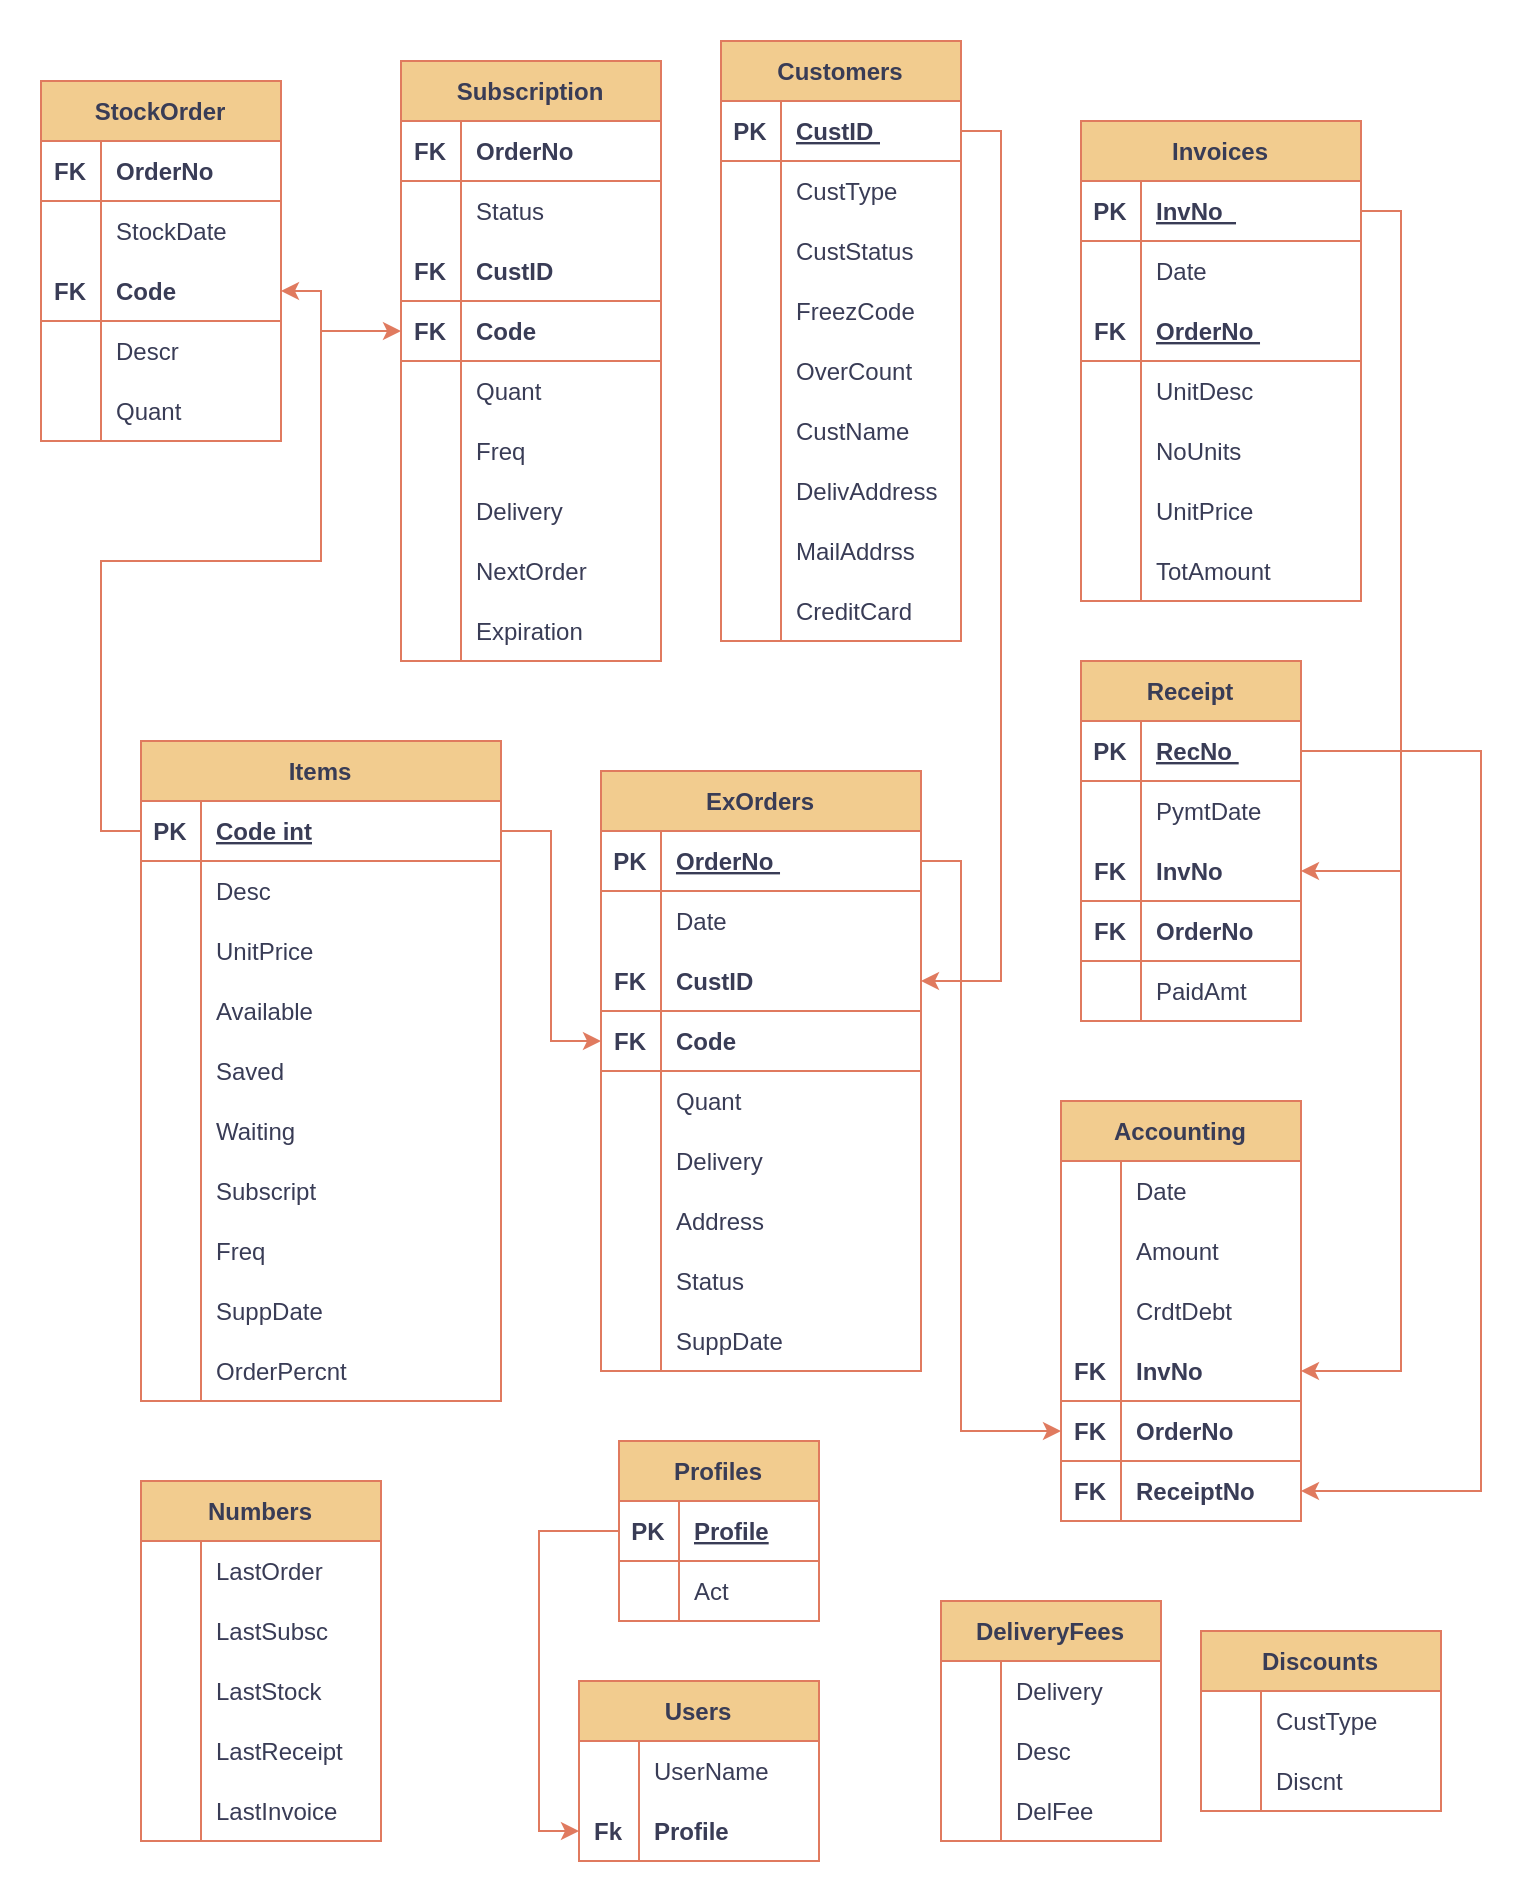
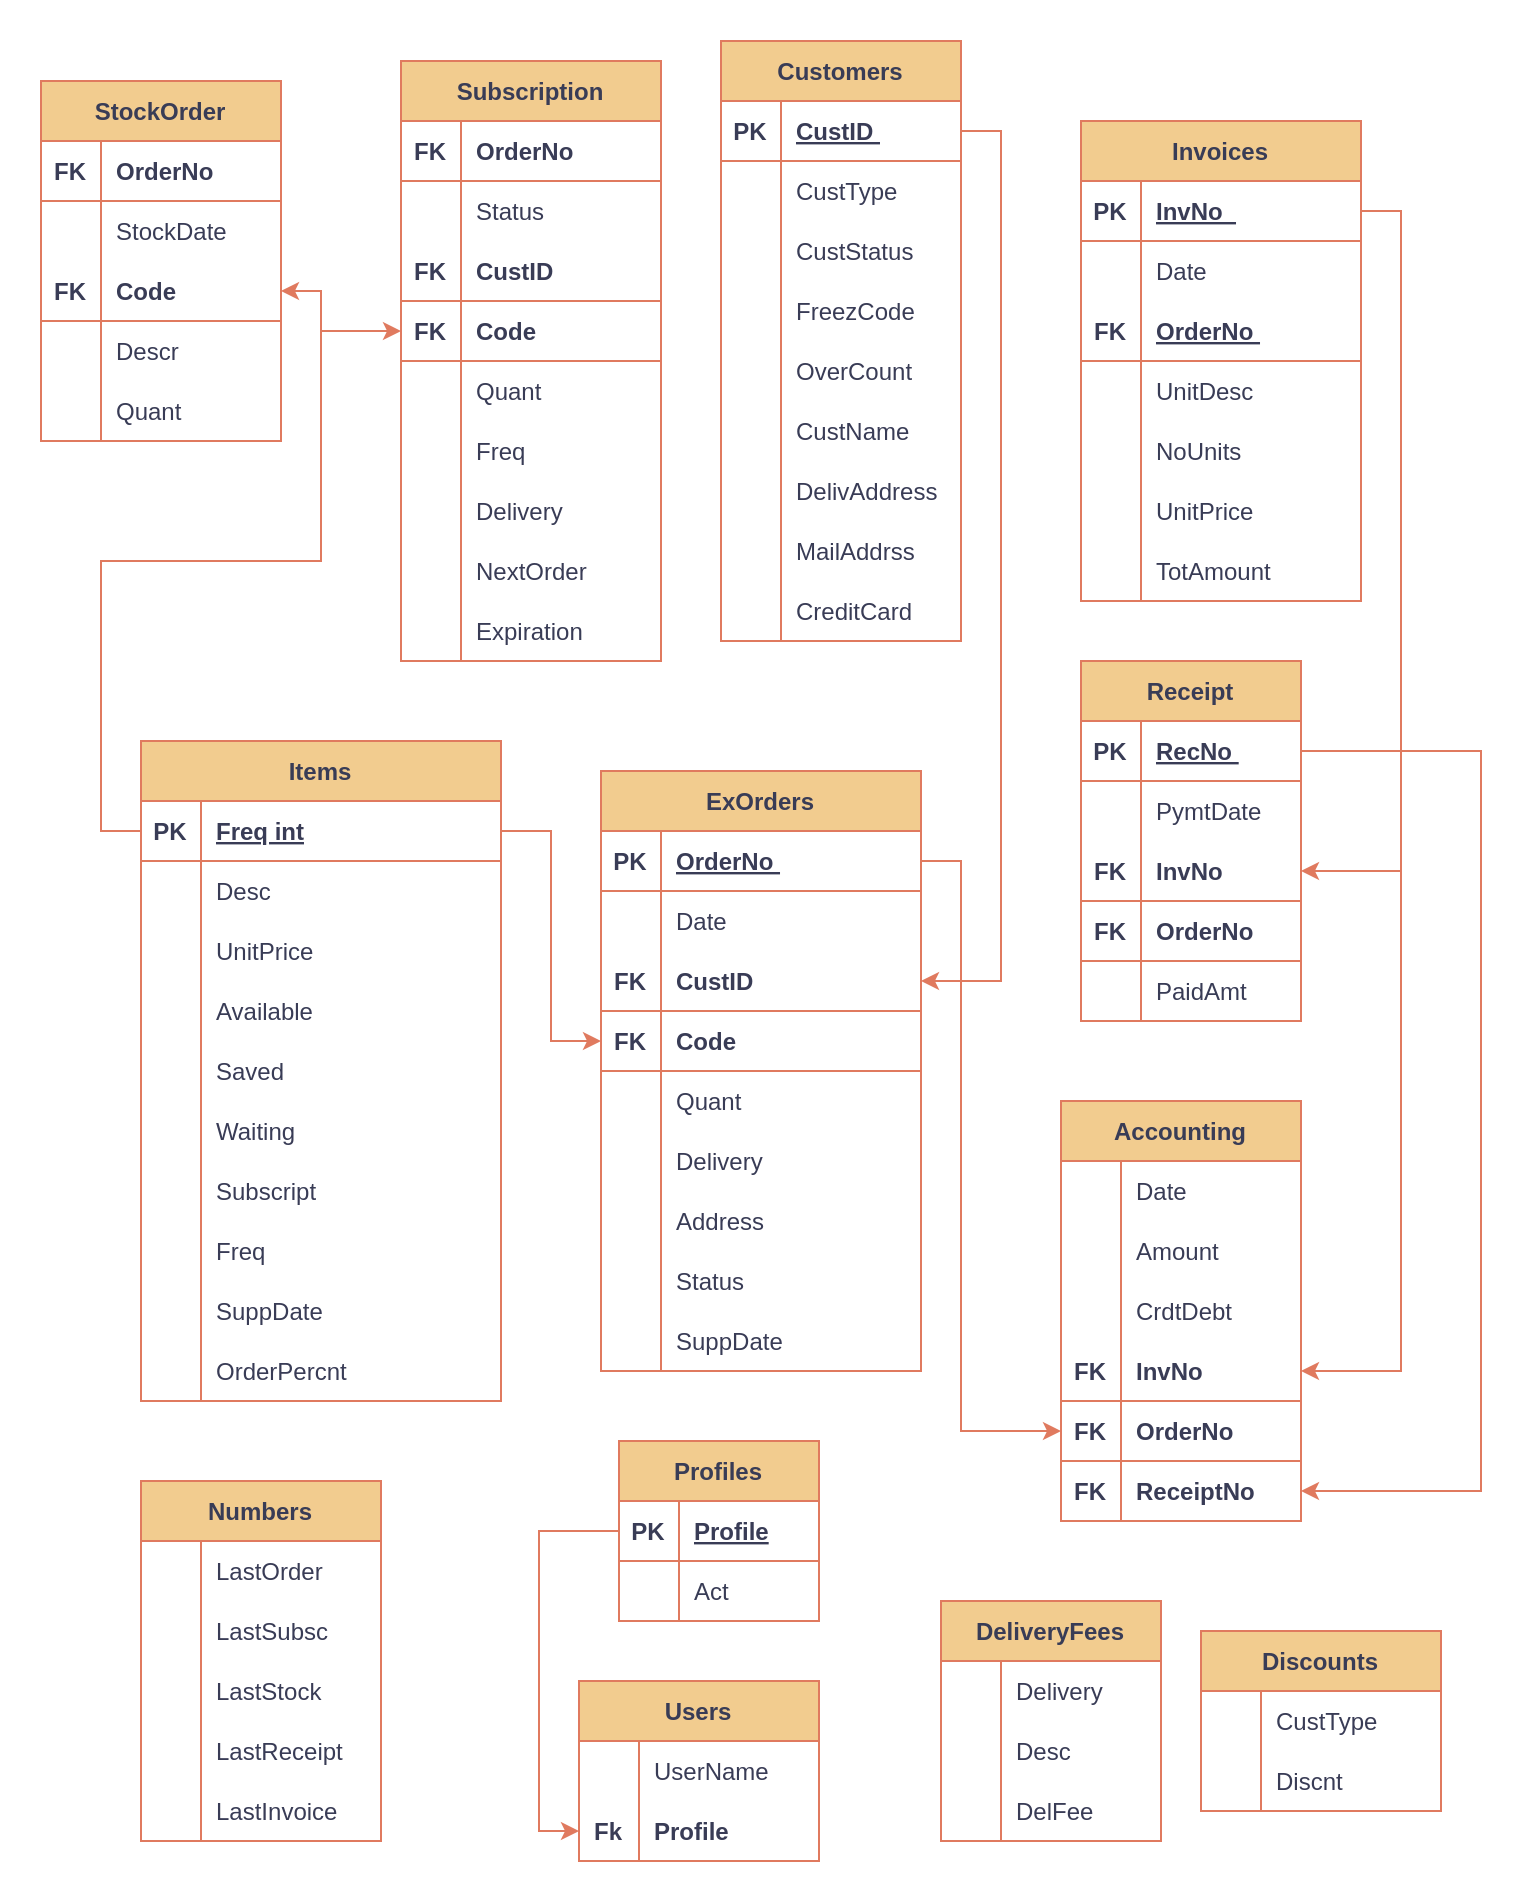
node "Code int": label "Code int" -> "Freq int"
